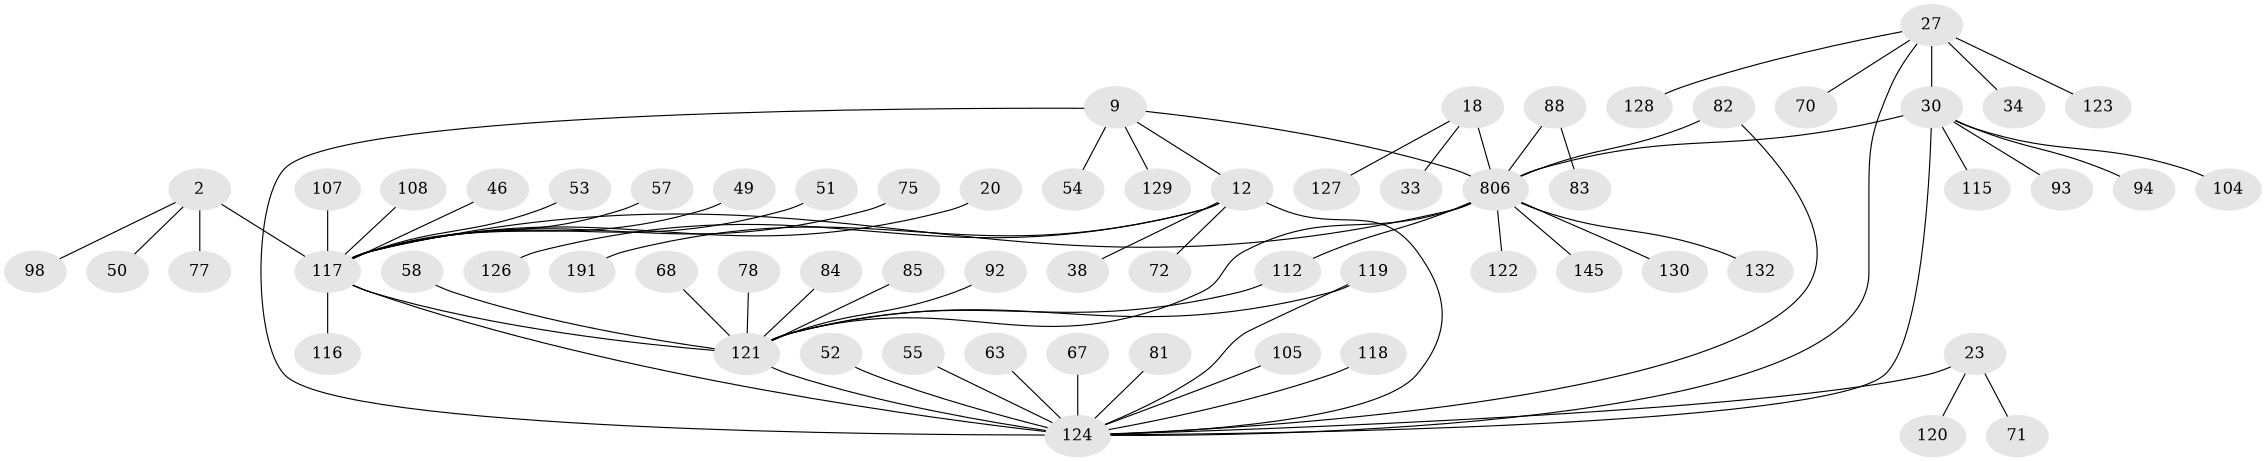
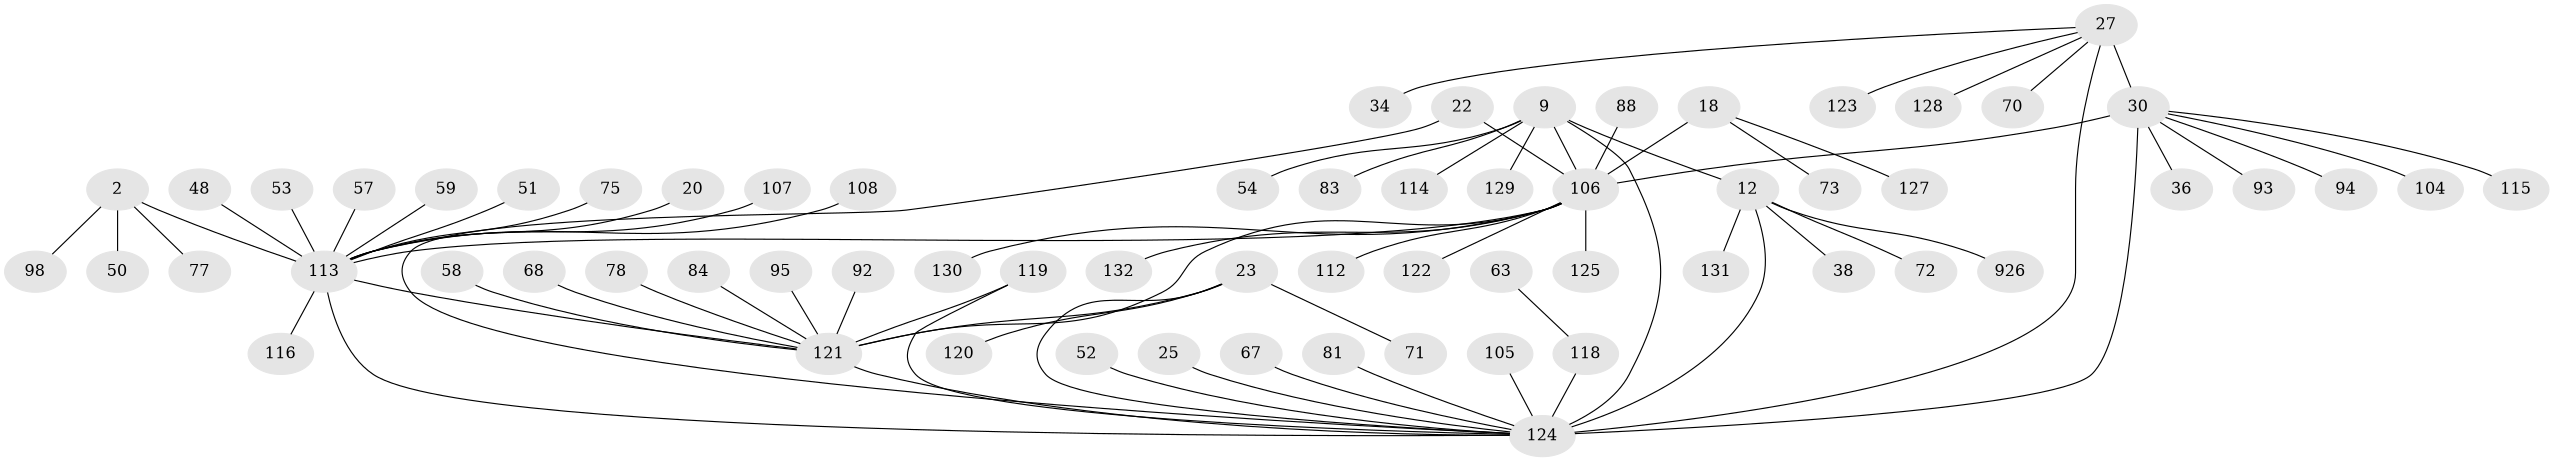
node "82": label "82" -> "22"
edge "88" -- "83": now "9" -- "83"
node "46": label "46" -> "48"
node "49": label "49" -> "59"
node "33": label "33" -> "73"
node "114": added
node "806": label "806" -> "106"
node "36": added
node "117": label "117" -> "113"
node "126": label "126" -> "926"
node "191": label "191" -> "131"
node "85": label "85" -> "95"
node "145": label "145" -> "125"
edge "112" -- "121": now "23" -- "121"
node "55": label "55" -> "25"
edge "63" -- "124": now "63" -- "118"
